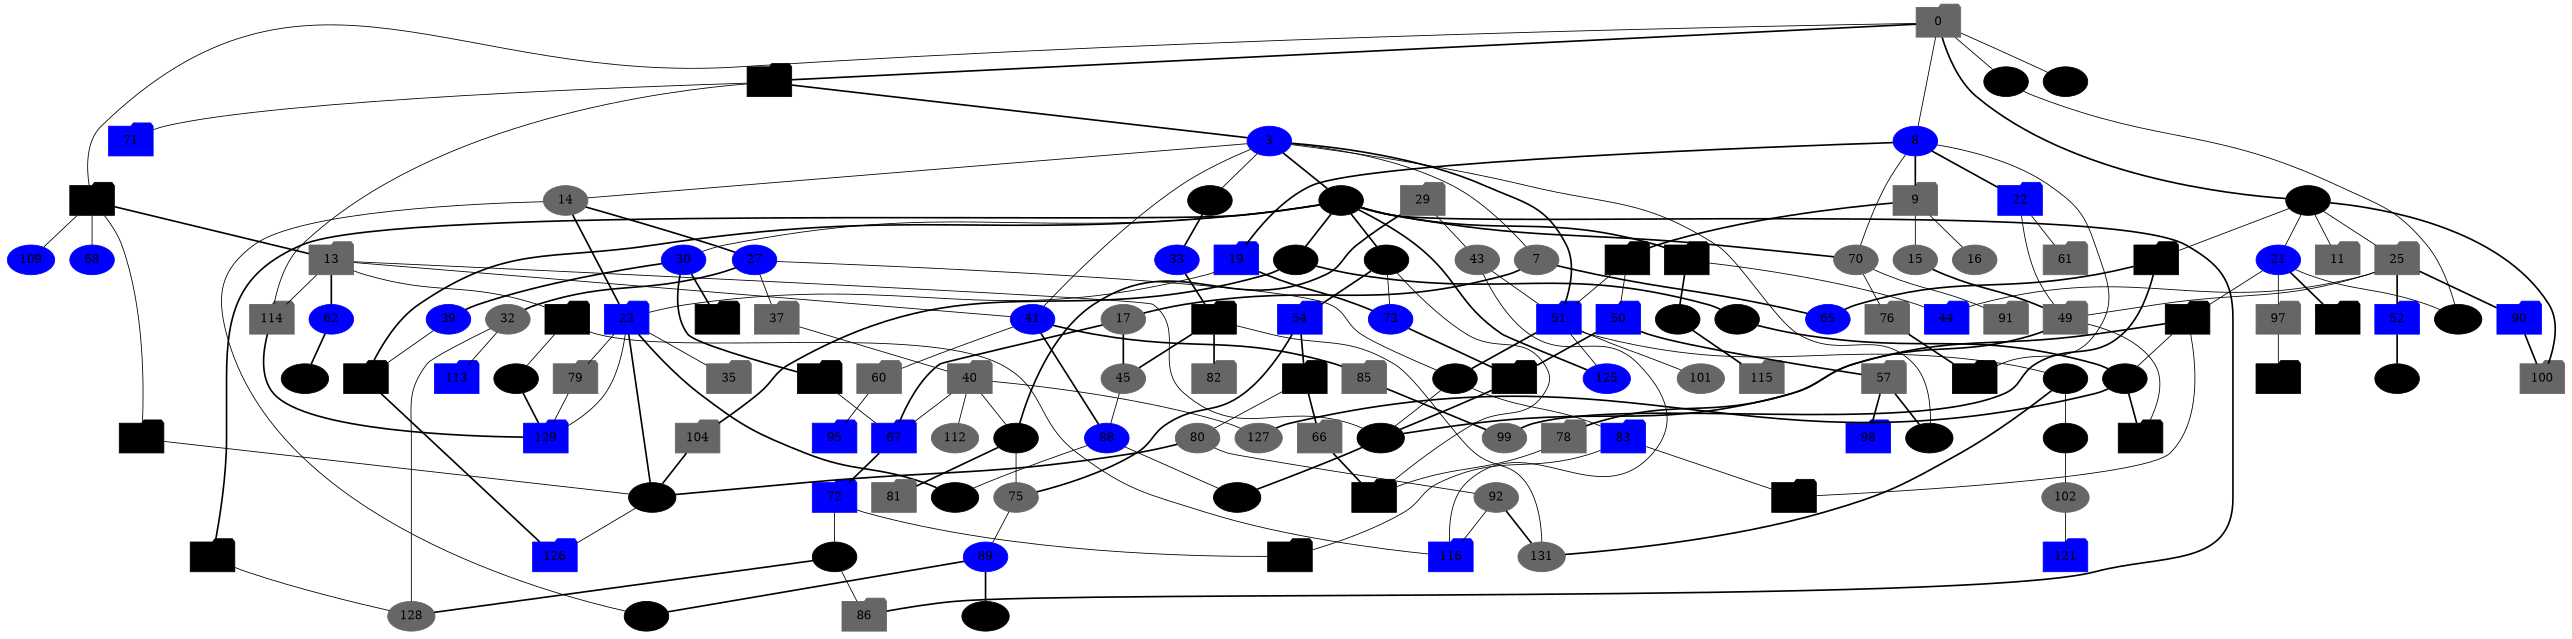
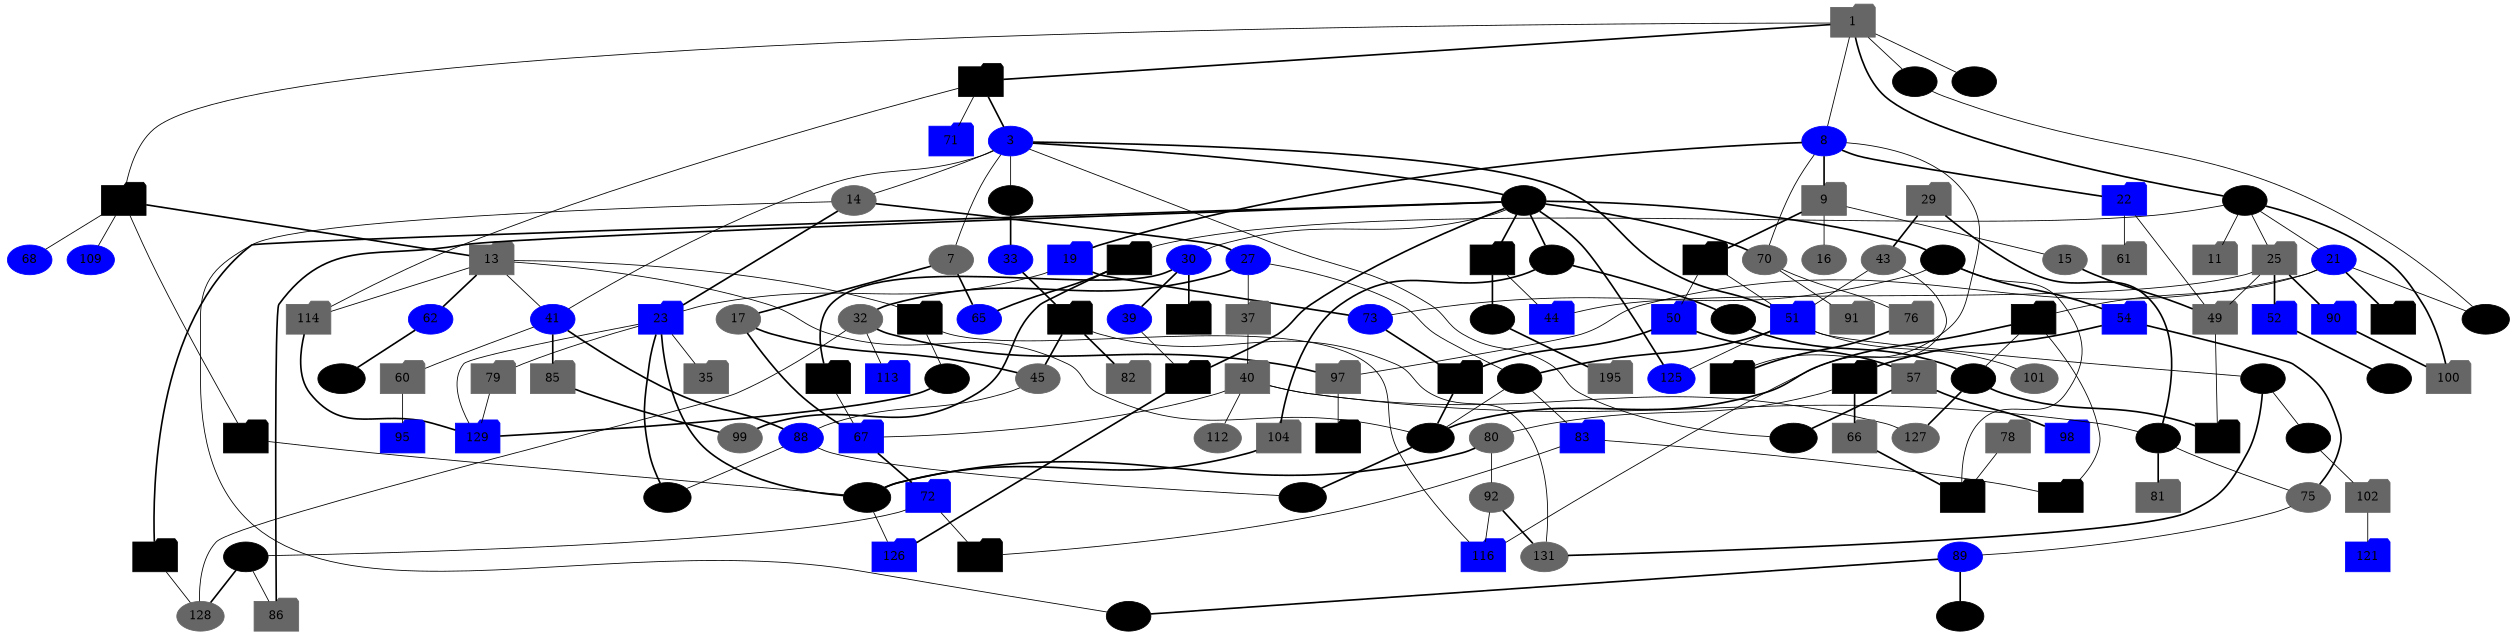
node "0": label "0" -> "1"
edge "29" -- "43": style solid -> bold
edge "32" -- "97": added
node "115": label "115" -> "195"
edge "49" -- "78": removed
node "102": shape ellipse -> folder
